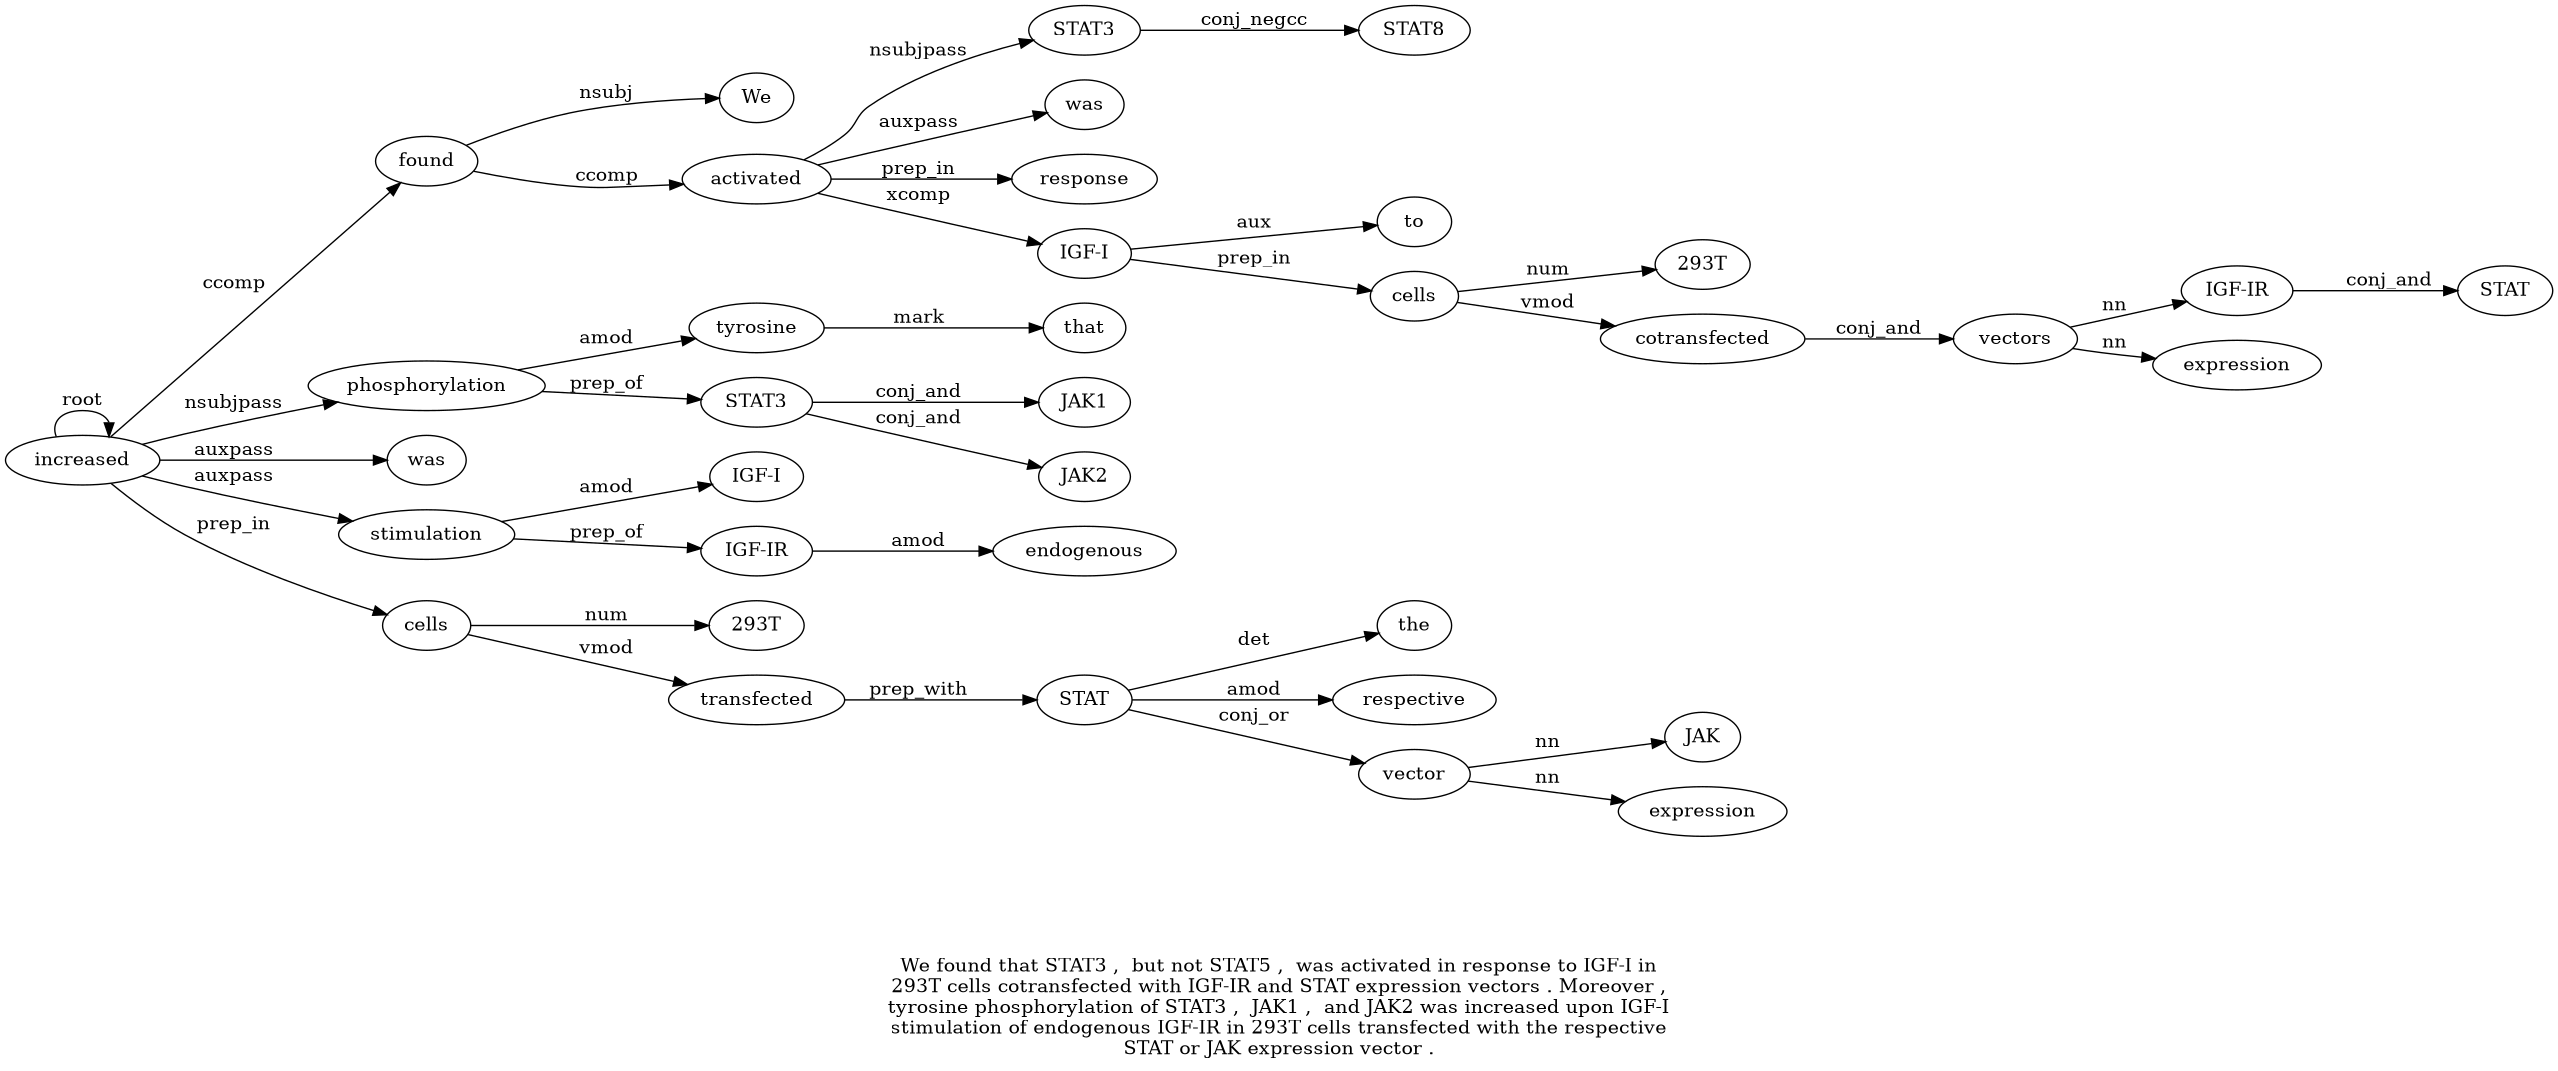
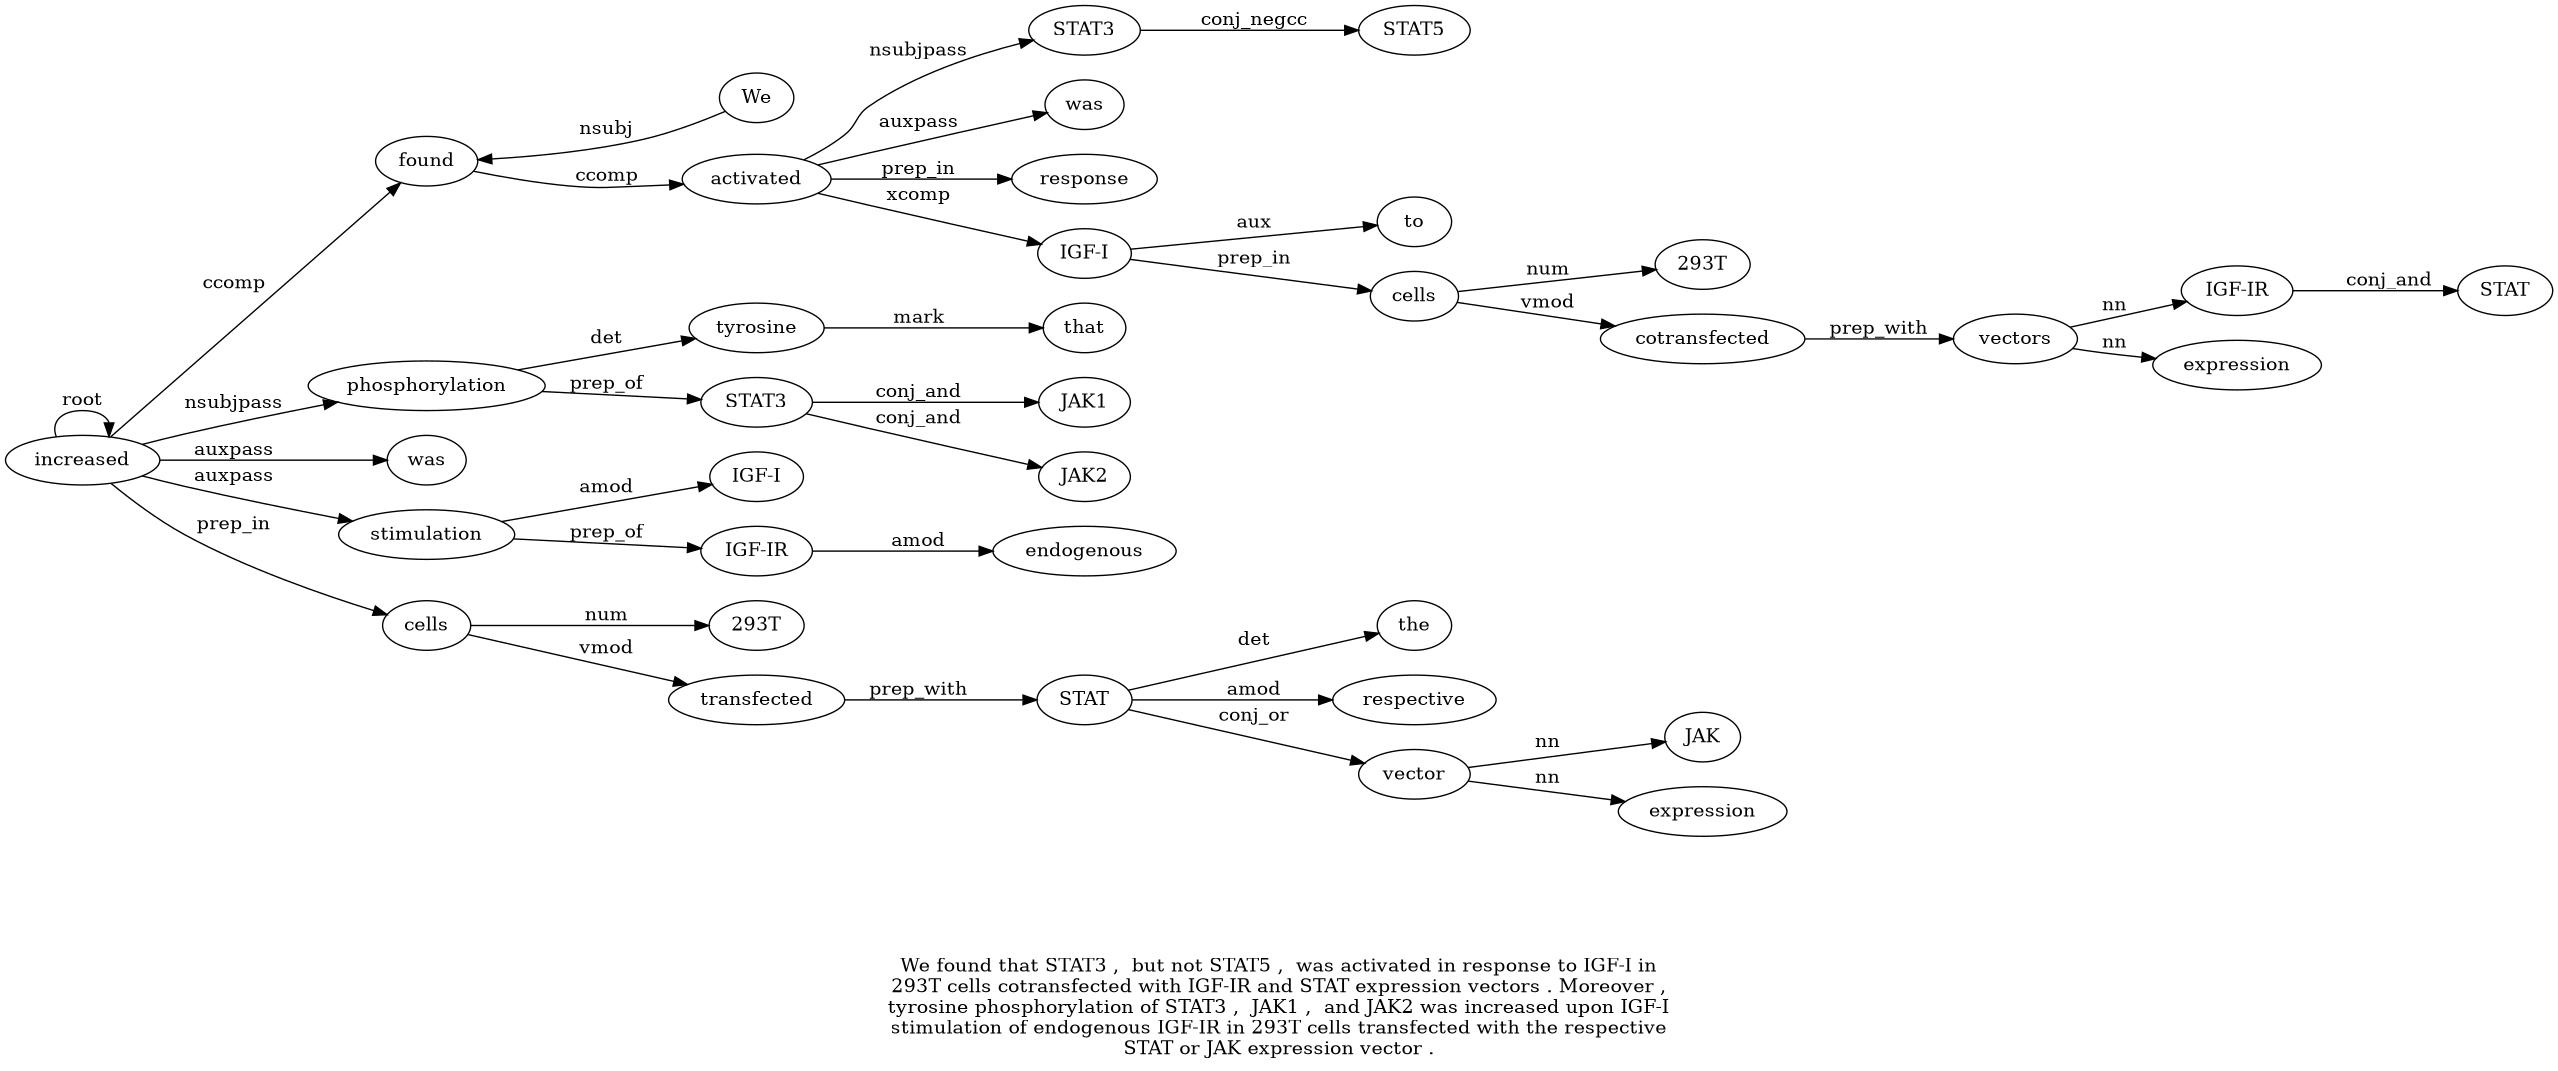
node "STAT8": label "STAT8" -> "STAT5"
edge "found" -> "We": reversed
edge "cotransfected" -> "vectors": label "conj_and" -> "prep_with"
edge "phosphorylation" -> "tyrosine": label "amod" -> "det"
